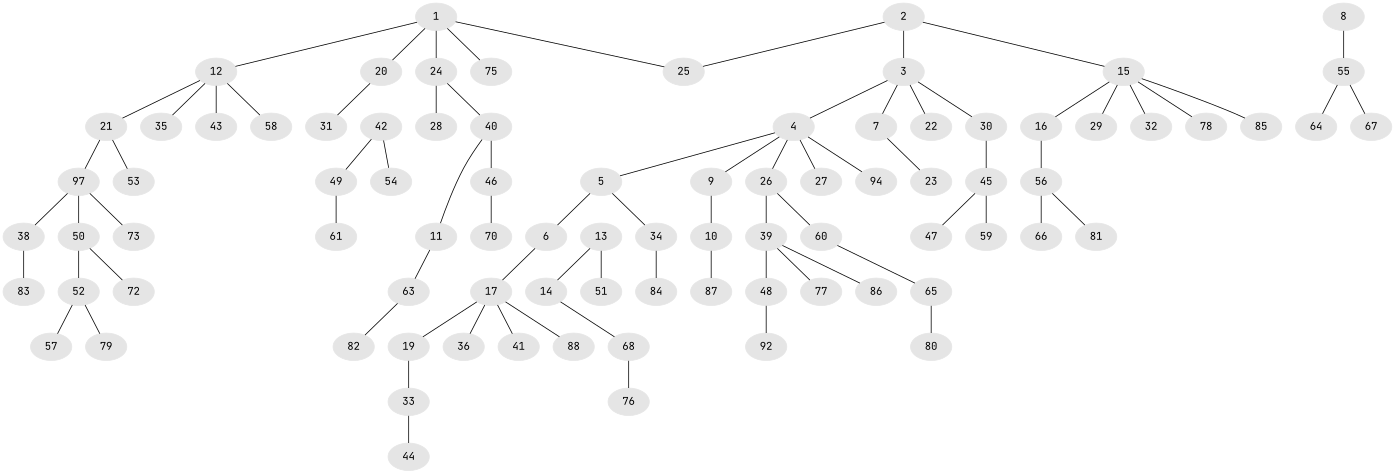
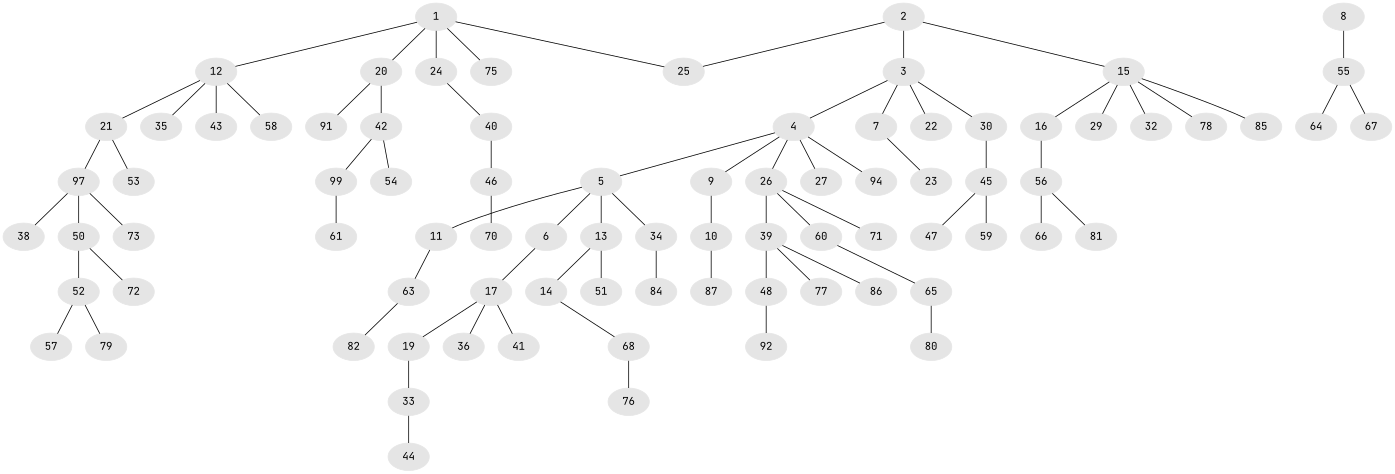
edge "20" -- "42": added
node "31": label "31" -> "91"
node "28": removed
edge "40" -- "11": now "5" -- "11"
node "49": label "49" -> "99"
edge "5" -- "13": added
node "71": added
node "83": removed
node "88": removed
